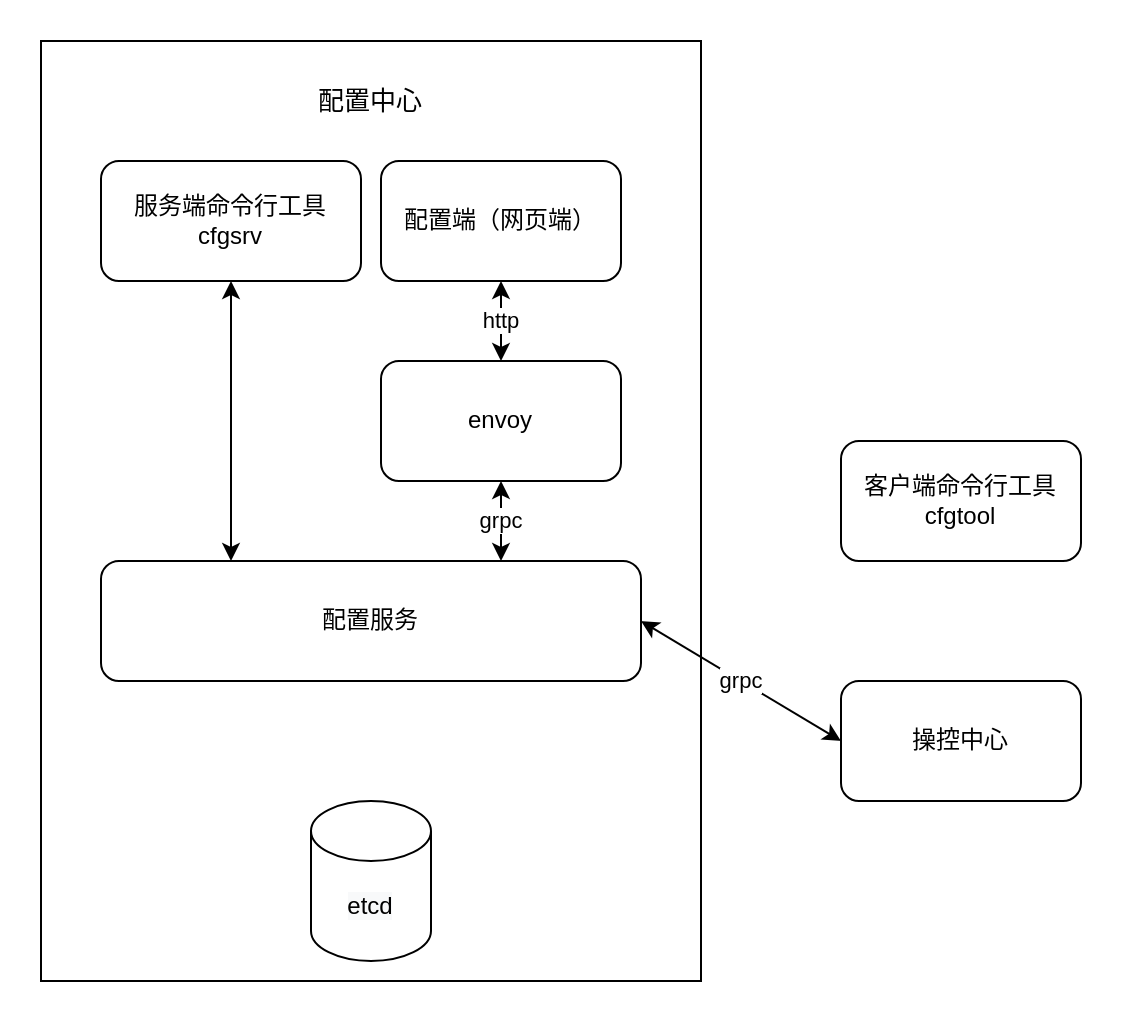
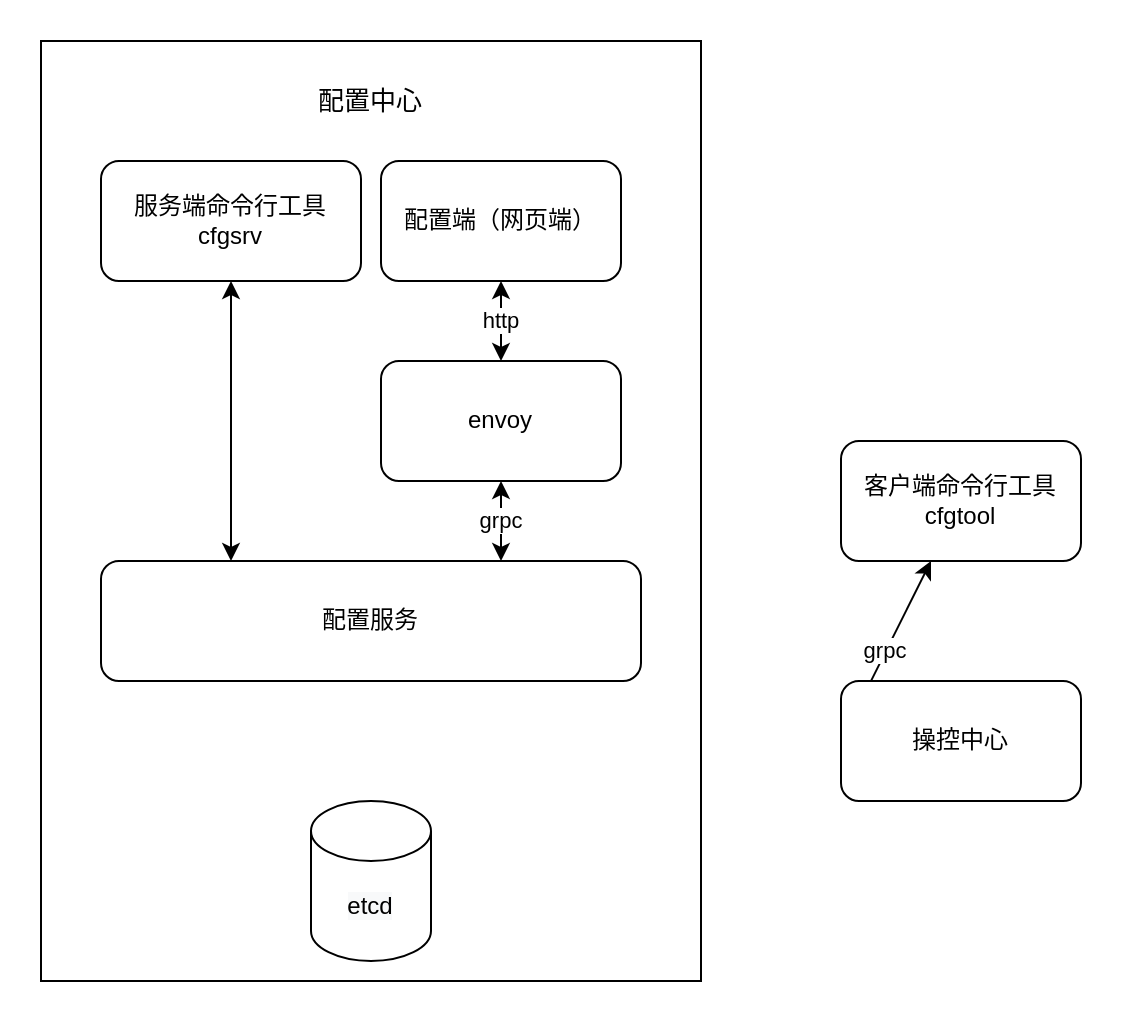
edge "配置服务" -- "操控中心": now "客户端命令行工具 cfgtool" -- "操控中心"
